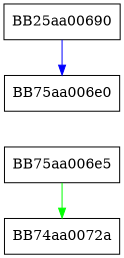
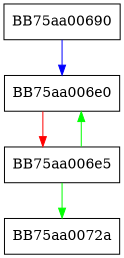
node "BB25aa00690": label "BB25aa00690" -> "BB75aa00690"
edge "BB75aa006e0" -> "BB75aa006e5": added
edge "BB75aa006e5" -> "BB75aa006e0": added
node "BB74aa0072a": label "BB74aa0072a" -> "BB75aa0072a"
